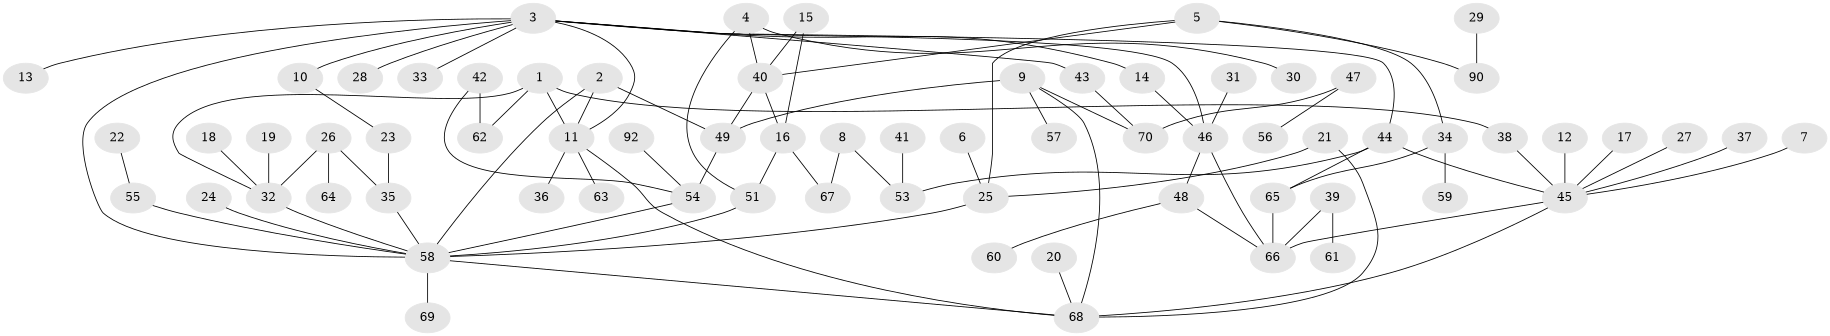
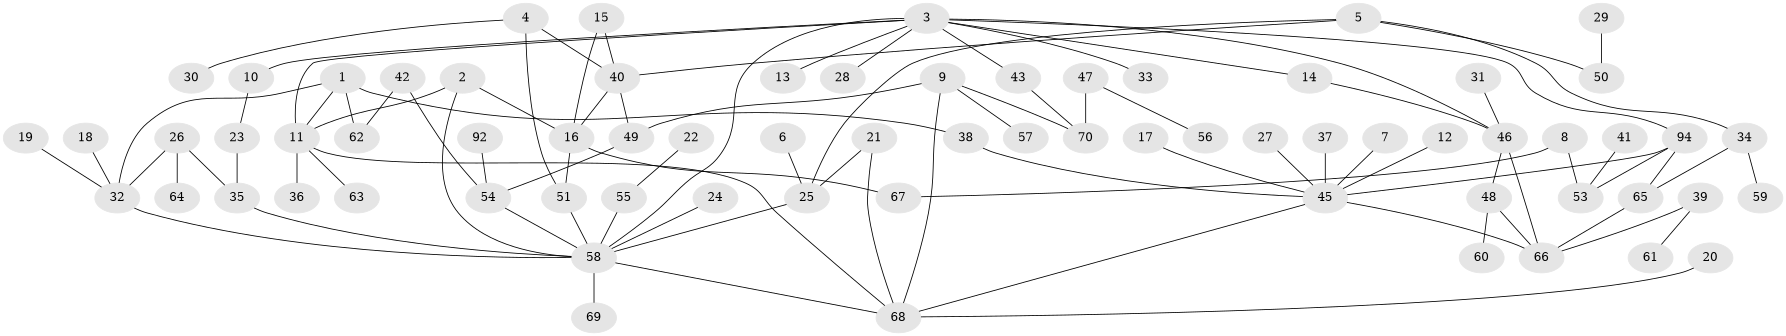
node "90": label "90" -> "50"
edge "2" -- "49": now "2" -- "16"
node "44": label "44" -> "94"
